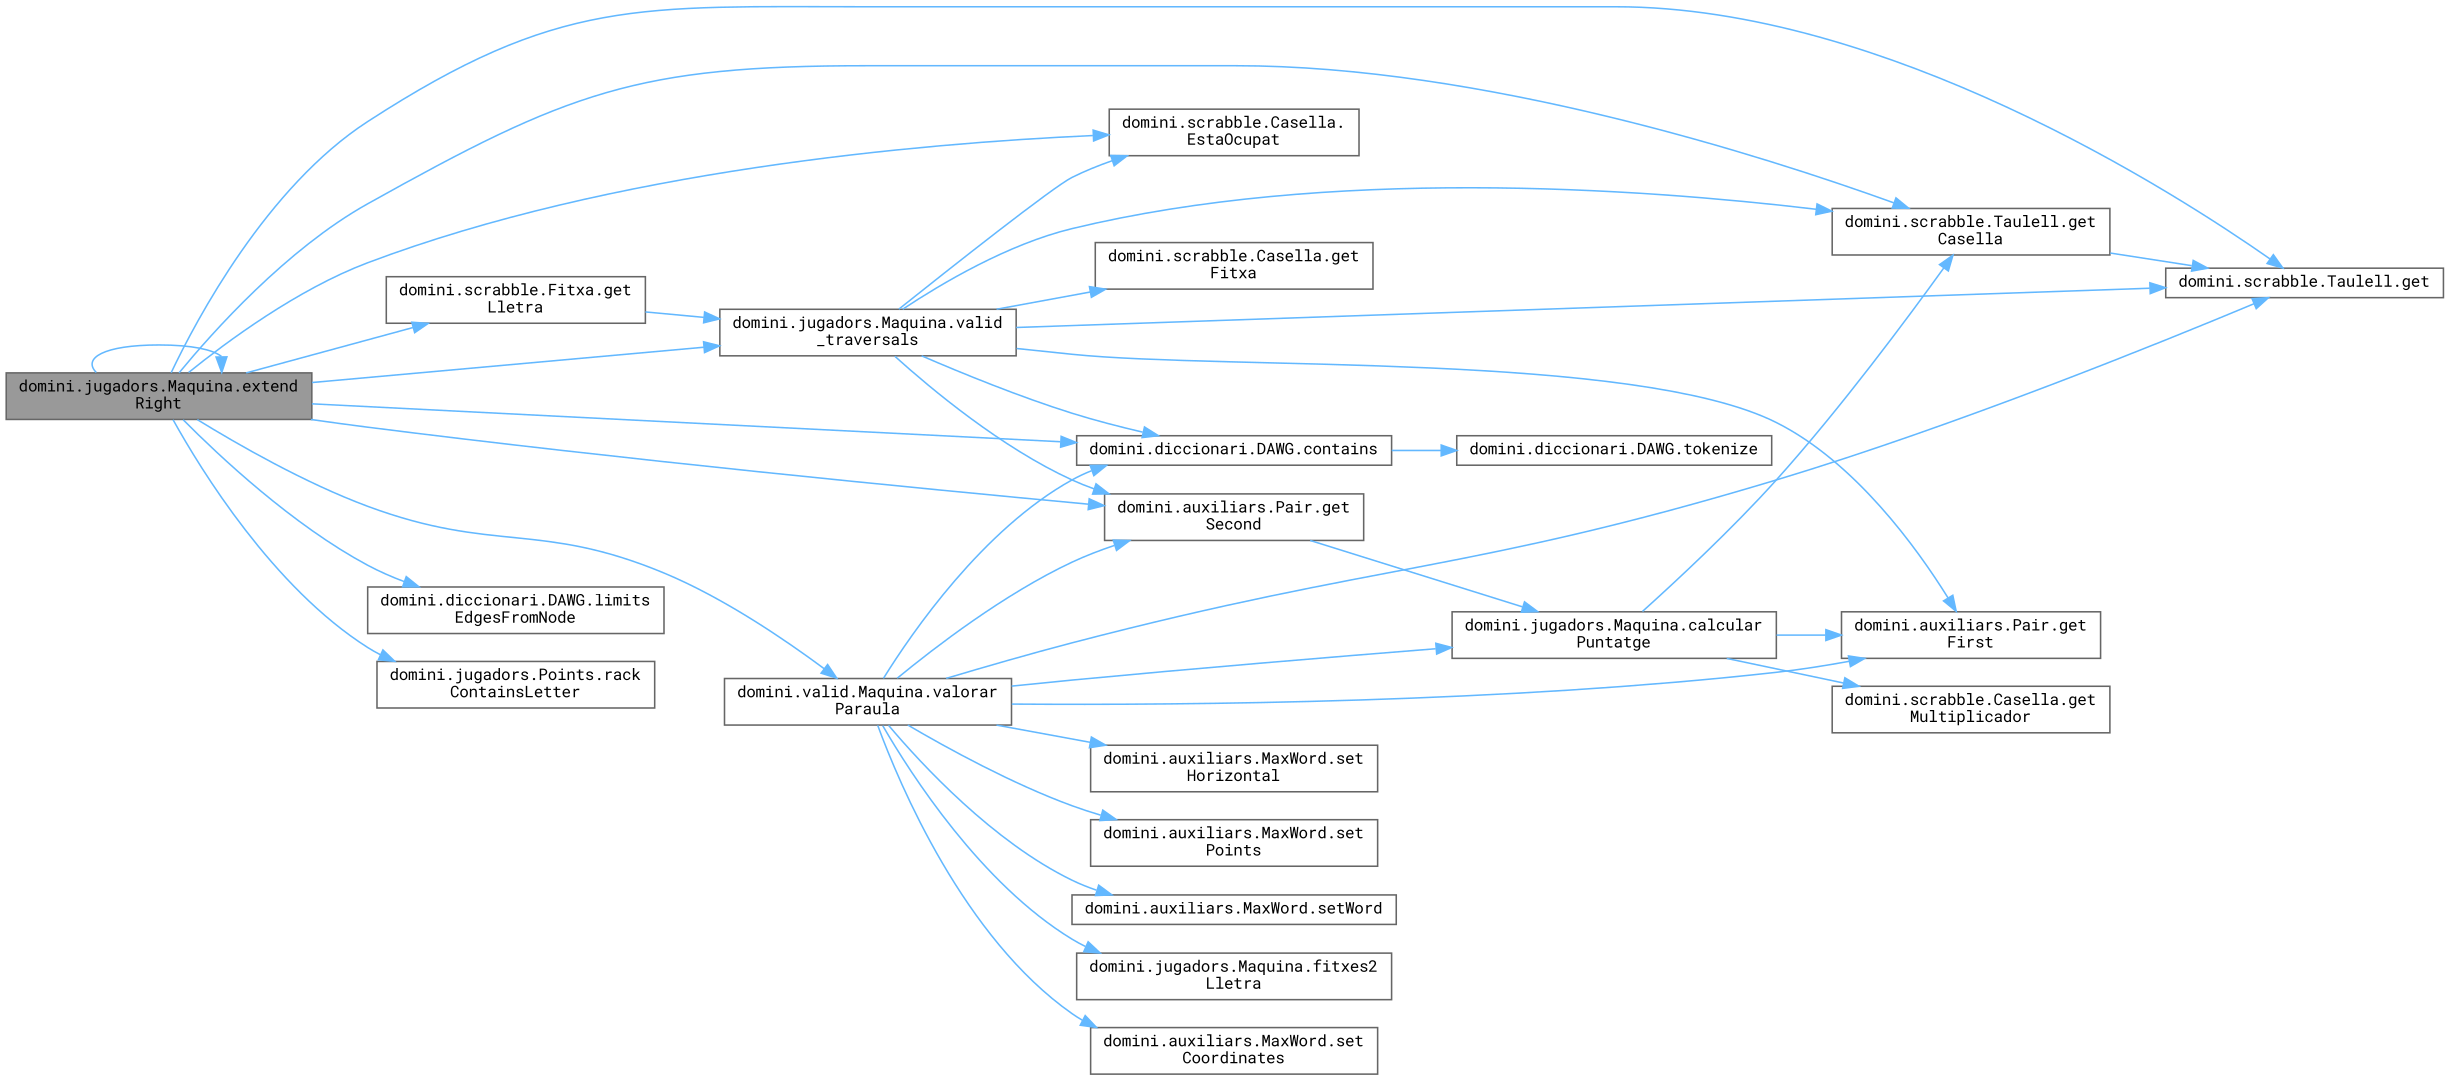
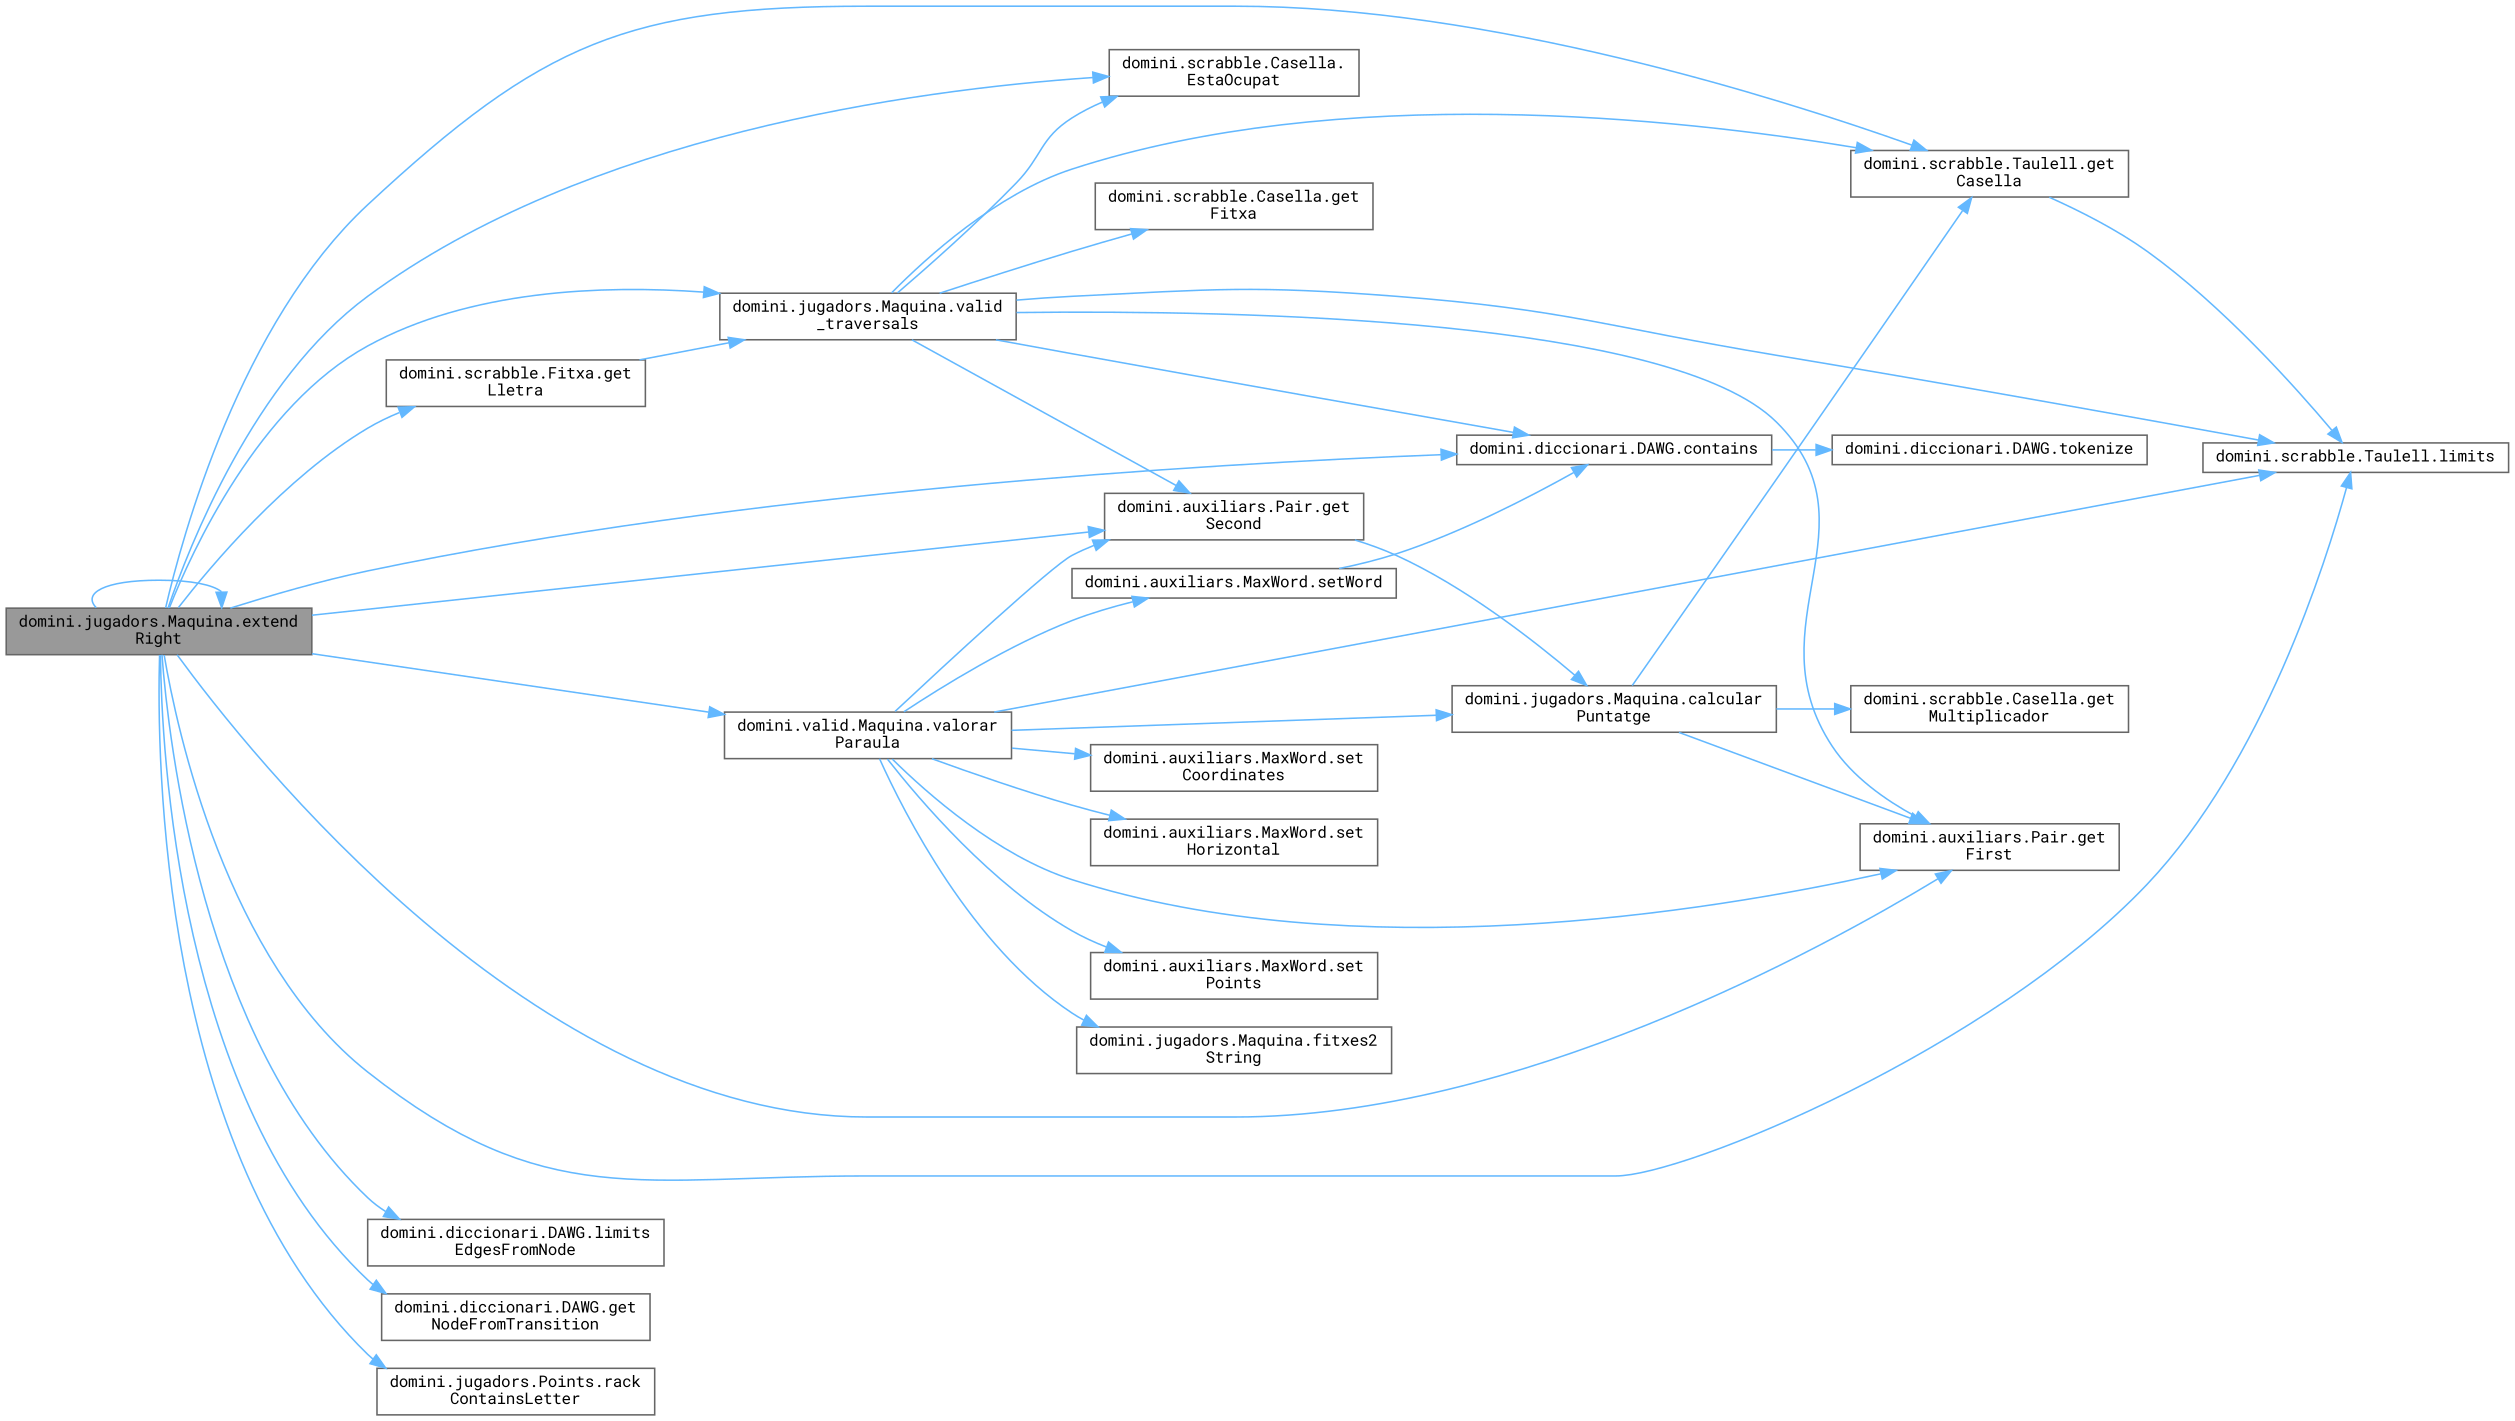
node "domini.scrabble.Taulell.get": label "domini.scrabble.Taulell.get" -> "domini.scrabble.Taulell.limits"
edge "domini.valid.Maquina.valorar Paraula" -> "domini.diccionari.DAWG.contains": now "domini.auxiliars.MaxWord.setWord" -> "domini.diccionari.DAWG.contains"
node "domini.jugadors.Maquina.fitxes2 Lletra": label "domini.jugadors.Maquina.fitxes2 Lletra" -> "domini.jugadors.Maquina.fitxes2 String"
edge "domini.jugadors.Maquina.extend Right" -> "domini.auxiliars.Pair.get First": added
node "domini.diccionari.DAWG.get NodeFromTransition": added
